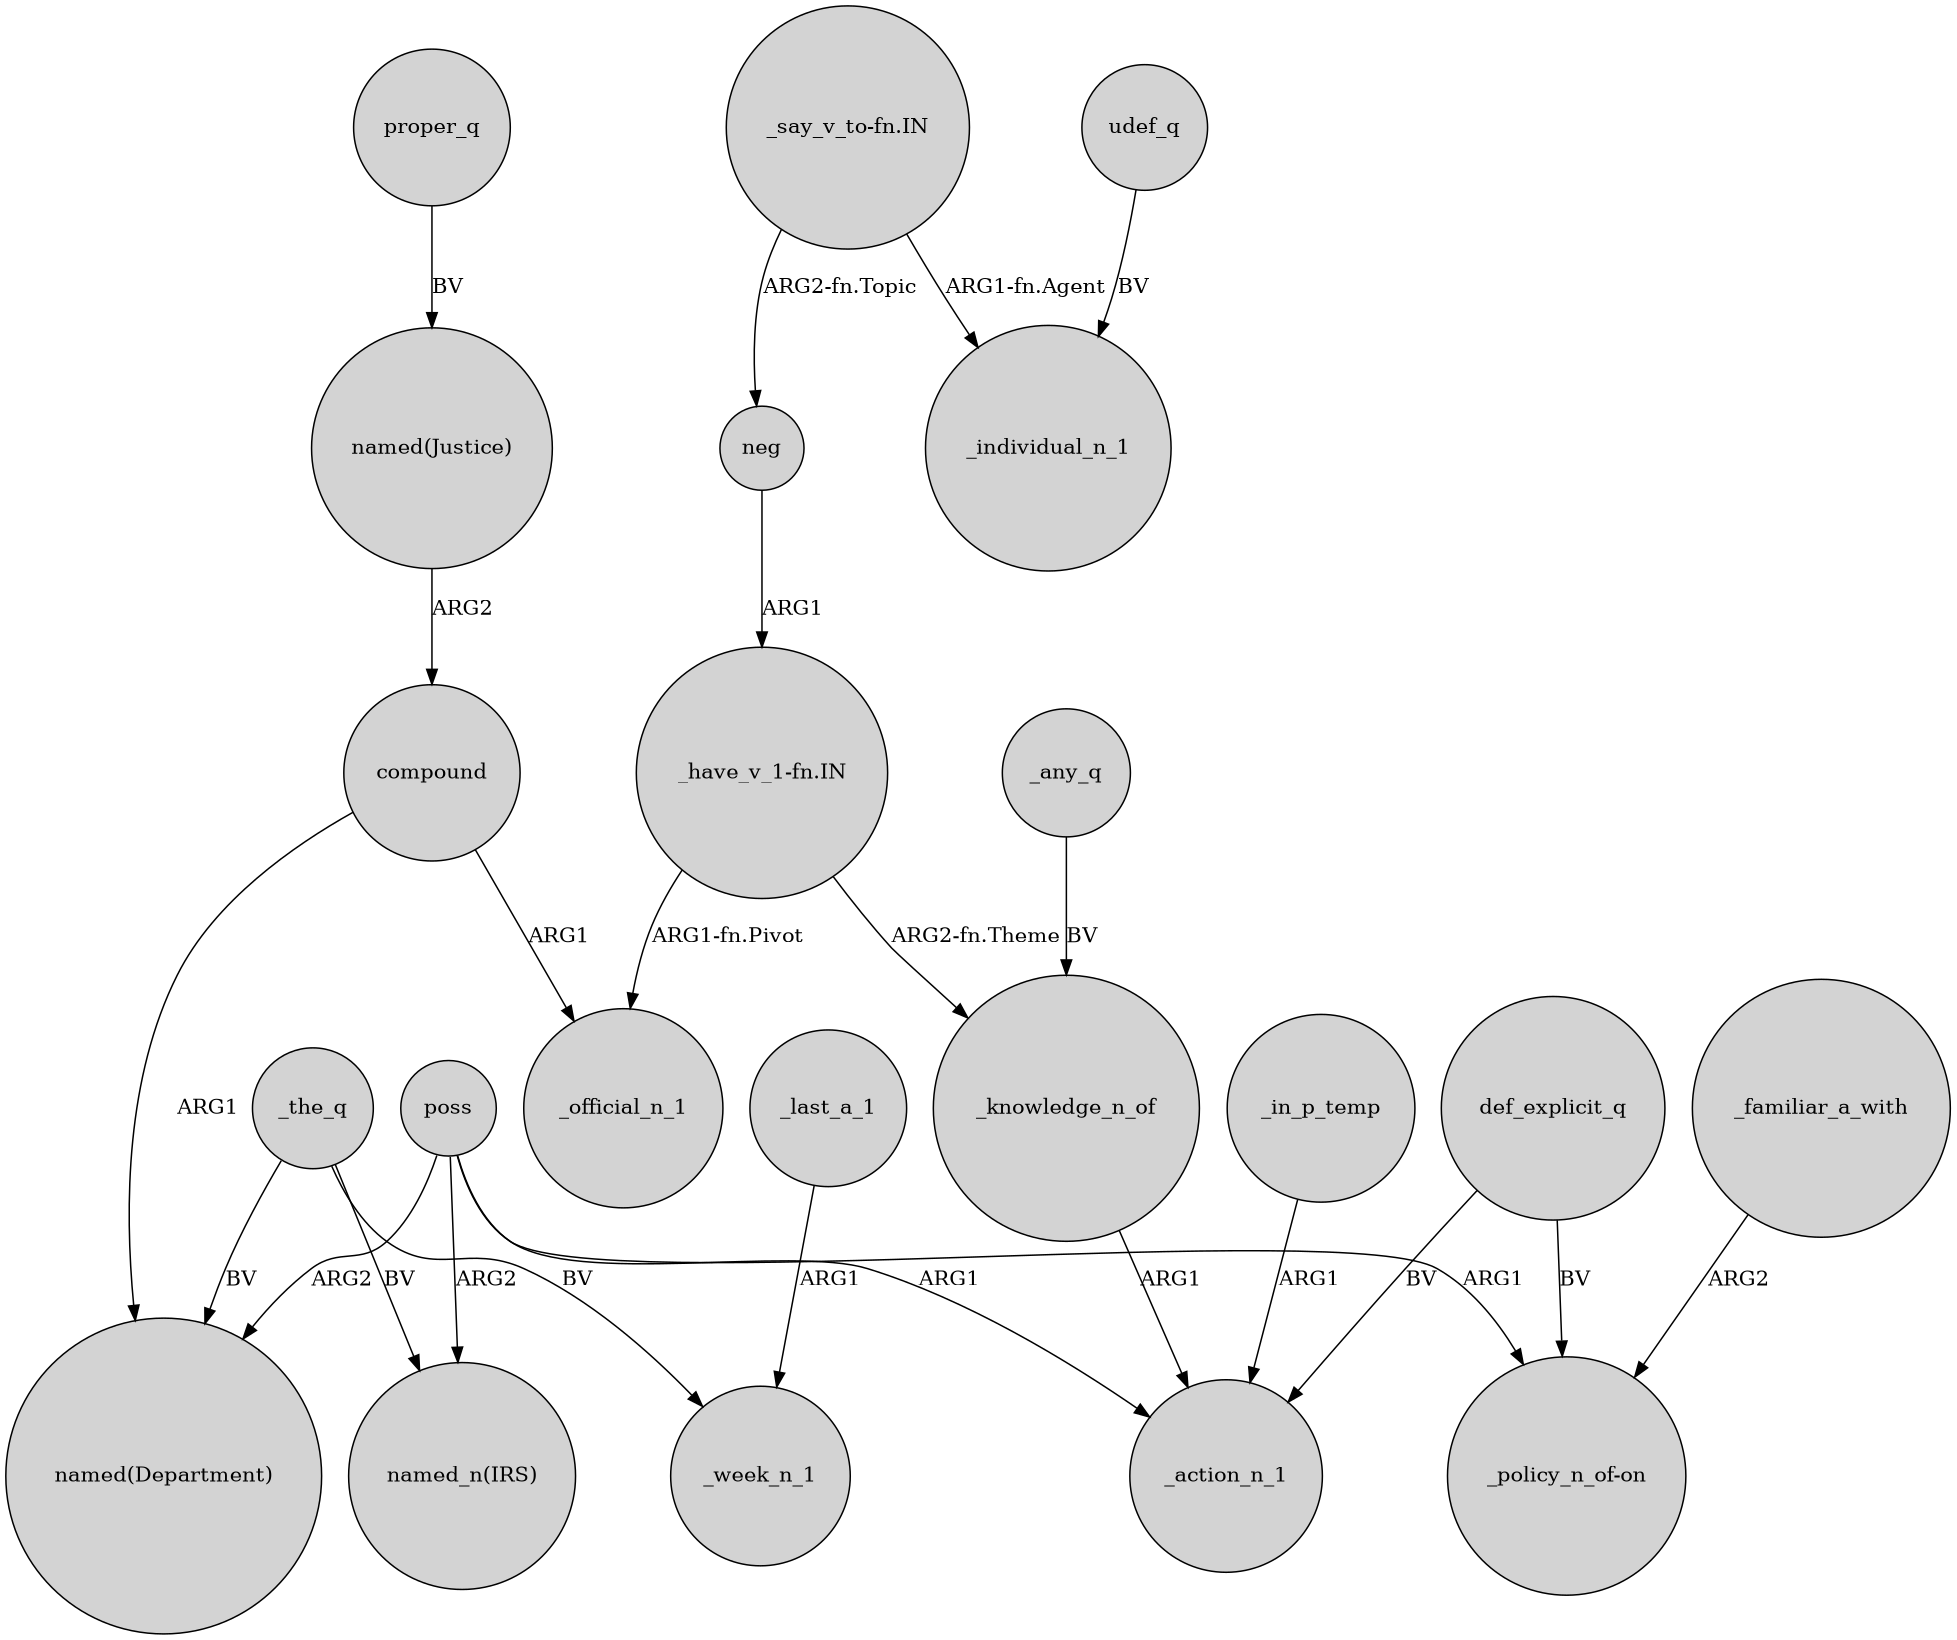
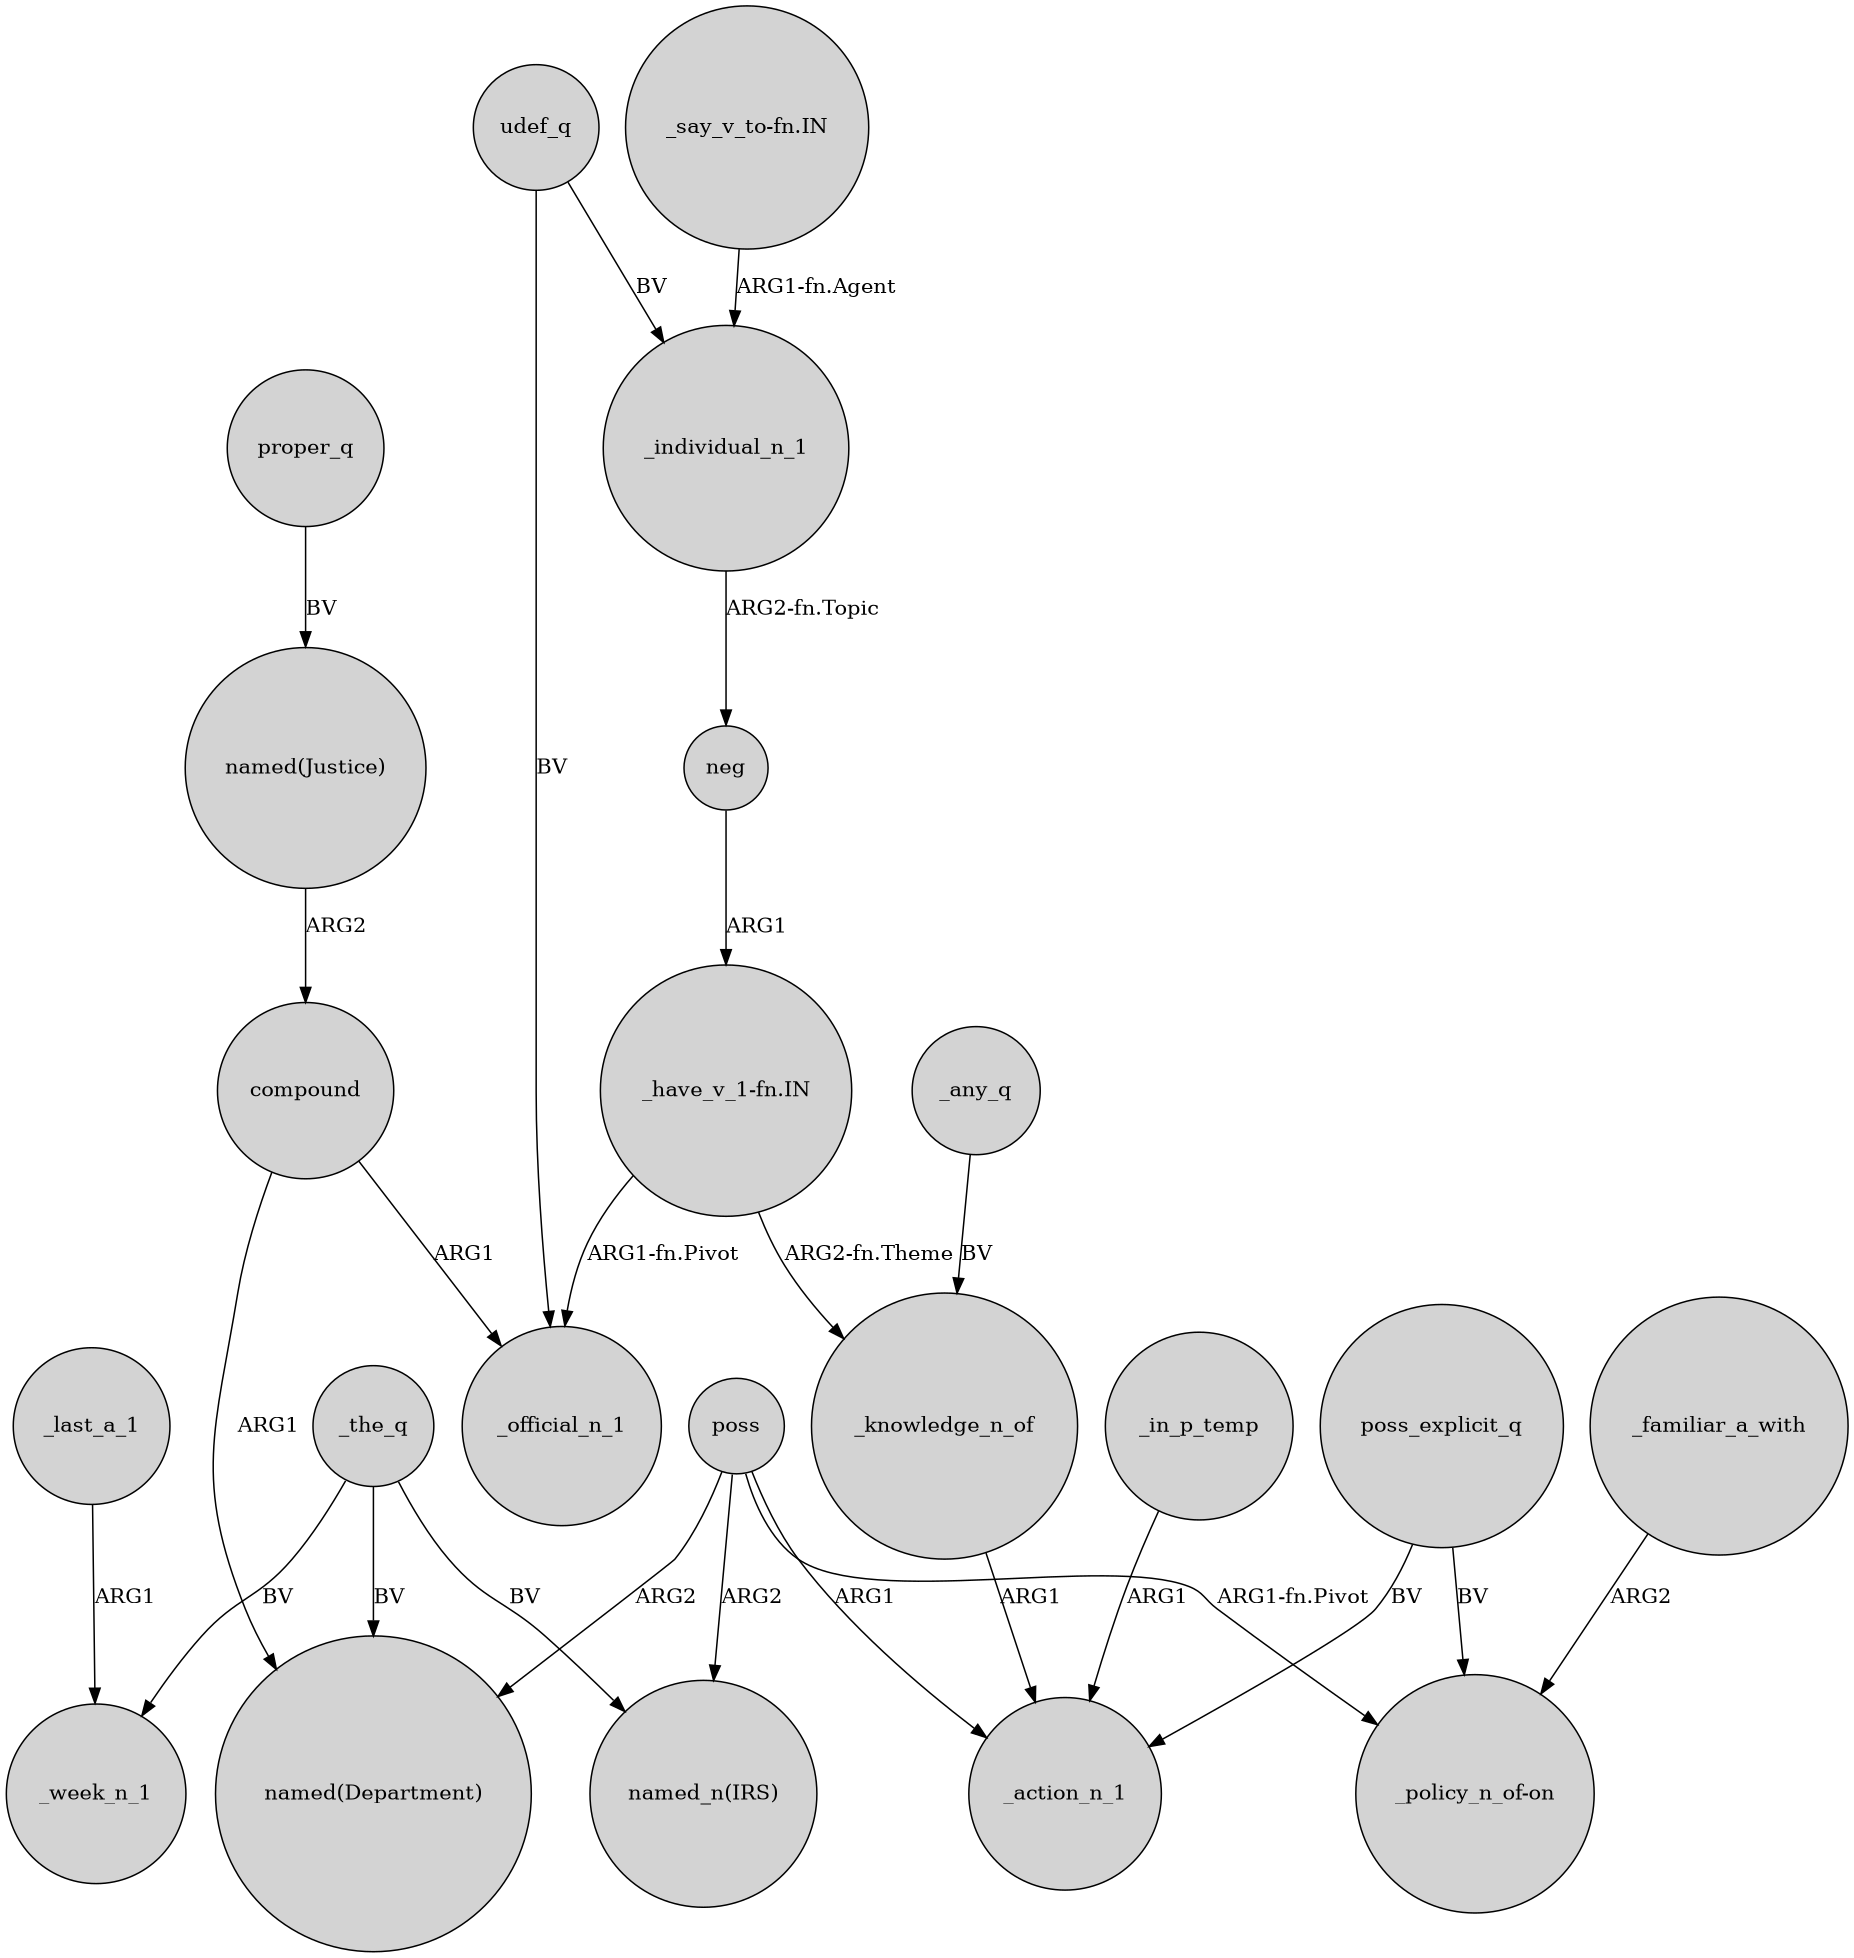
edge "_say_v_to-fn.IN" -> "neg": now "_individual_n_1" -> "neg"
edge "udef_q" -> "_official_n_1": added, label "BV"
node "def_explicit_q": label "def_explicit_q" -> "poss_explicit_q"
edge "poss" -> "_policy_n_of-on": label "ARG1" -> "ARG1-fn.Pivot"
